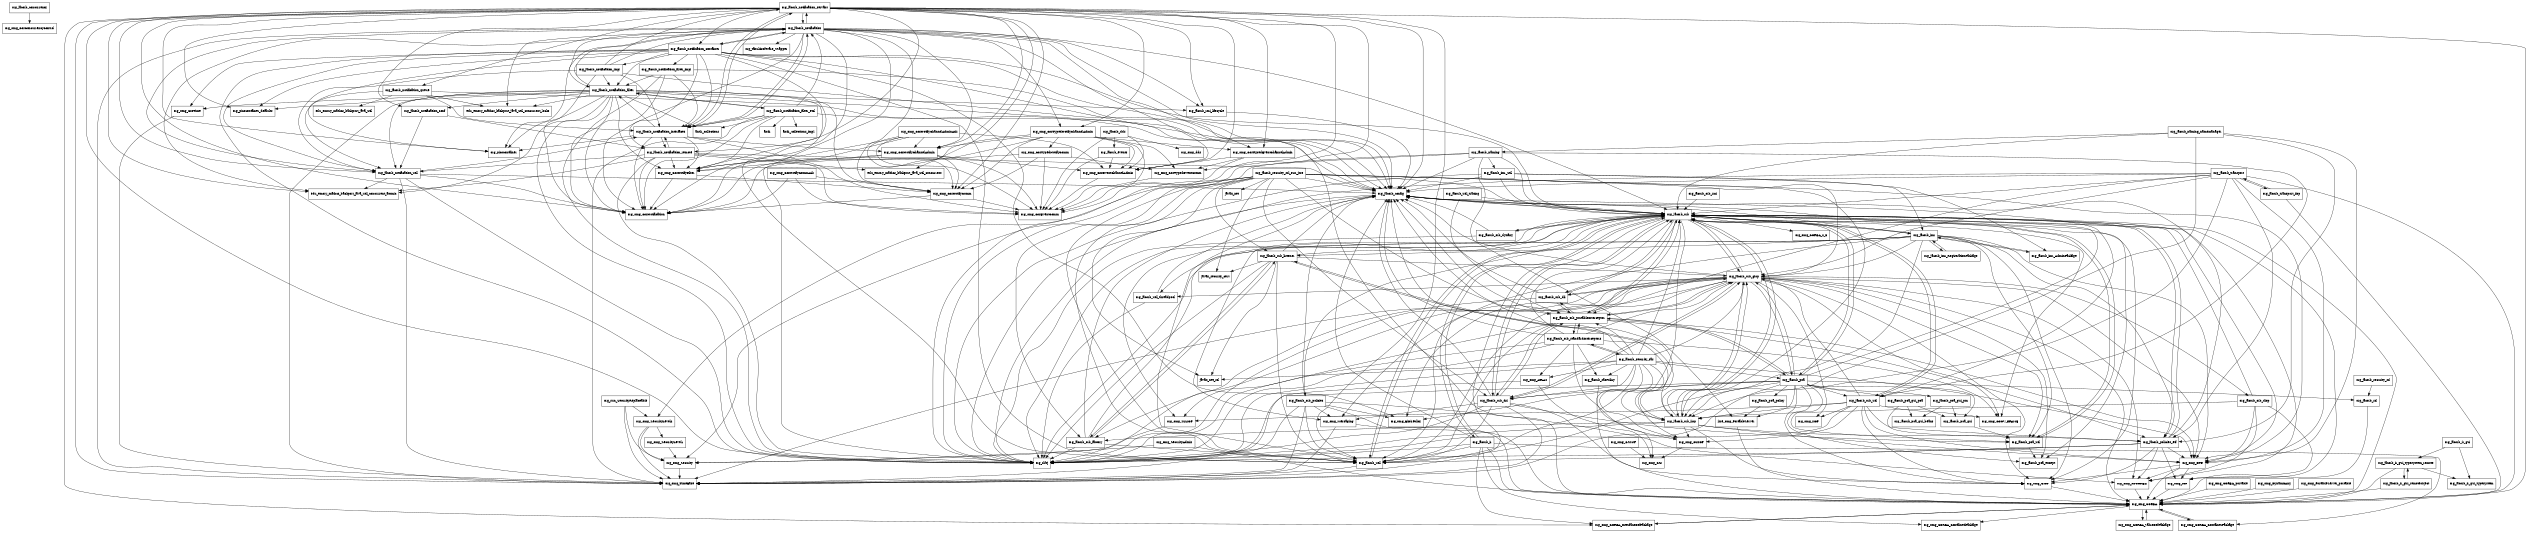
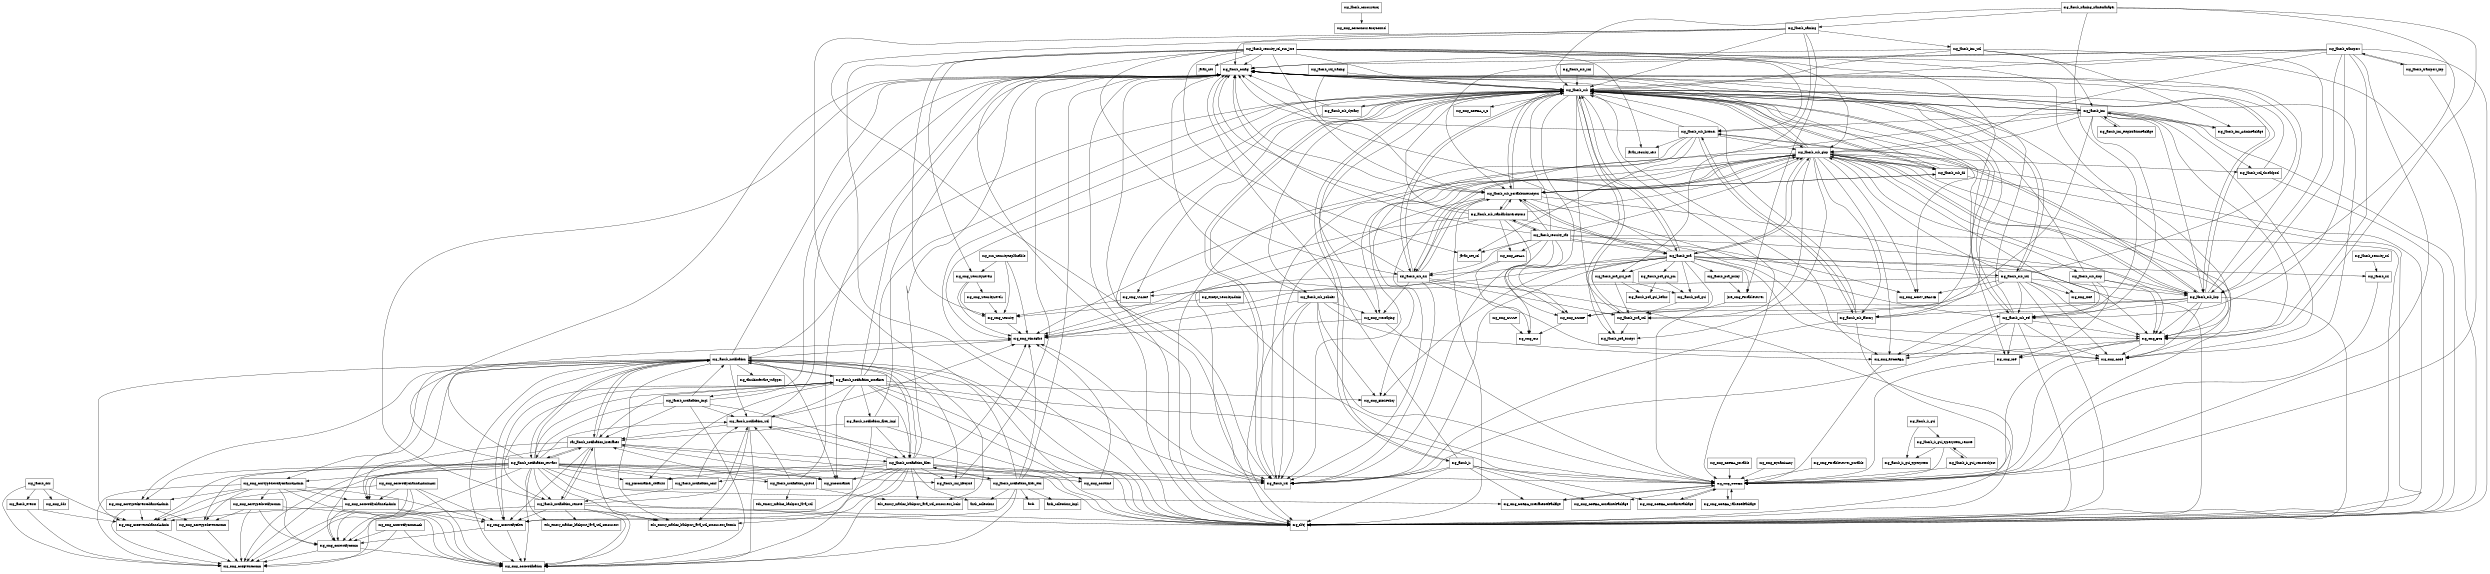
node "org_jacorb_notification_interfaces": label "org_jacorb_notification_interfaces" -> "sas_jacorb_notification_interfaces"
edge "org_jacorb_naming" -> "org_jacorb_orb_util": now "org_jacorb_naming" -> "org_jacorb_poa_gui_poa"
edge "org_jacorb_notification" -> "org_omg_TimeBase": reversed
node "org_jacorb_sasPolicy": removed
node "org_jacorb_orb_dsi": label "org_jacorb_orb_dsi" -> "dsi_jacorb_orb_dsi"
node "org_omg_SecurityAdmin": label "org_omg_SecurityAdmin" -> "org_except_SecurityAdmin"
node "org_jacorb_policies_etf": label "org_jacorb_policies_etf" -> "org_jacorb_orb_etf"
